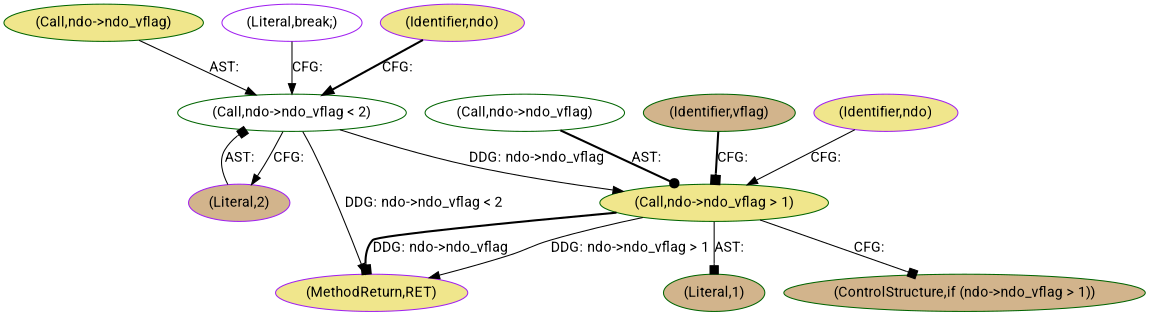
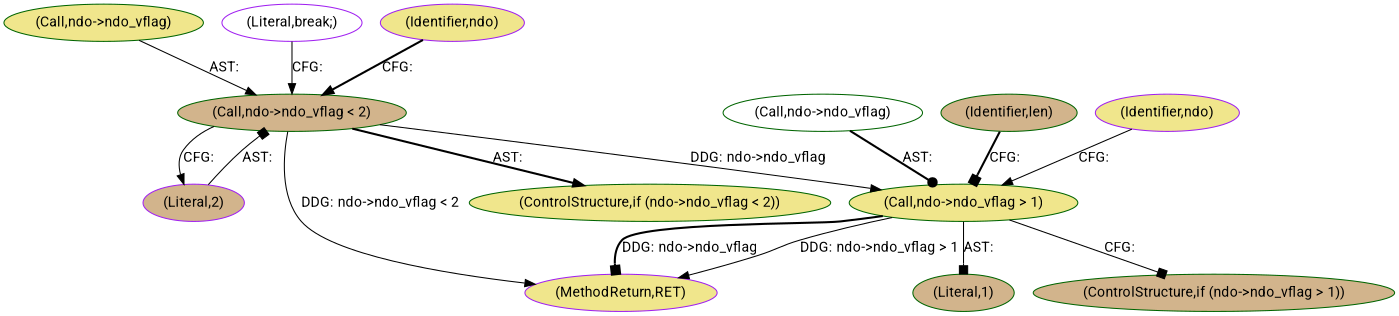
node "(Call,ndo->ndo_vflag < 2)": fillcolor white -> tan
node "(Identifier,vflag)": label "(Identifier,vflag)" -> "(Identifier,len)"
node "(ControlStructure,if (ndo->ndo_vflag < 2))": added
